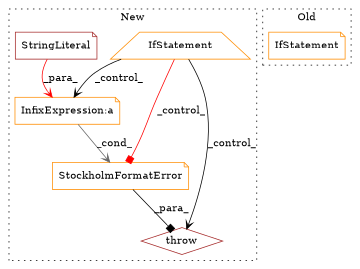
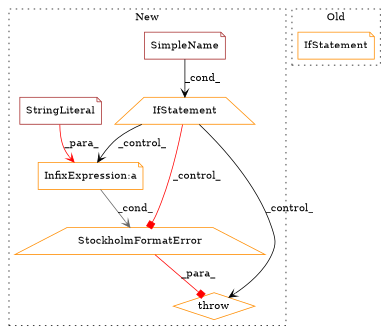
node "SimpleName": added
node "StockholmFormatError": shape note -> trapezium
edge "StockholmFormatError" -> "throw": color black -> red
node "throw": color brown -> darkorange
